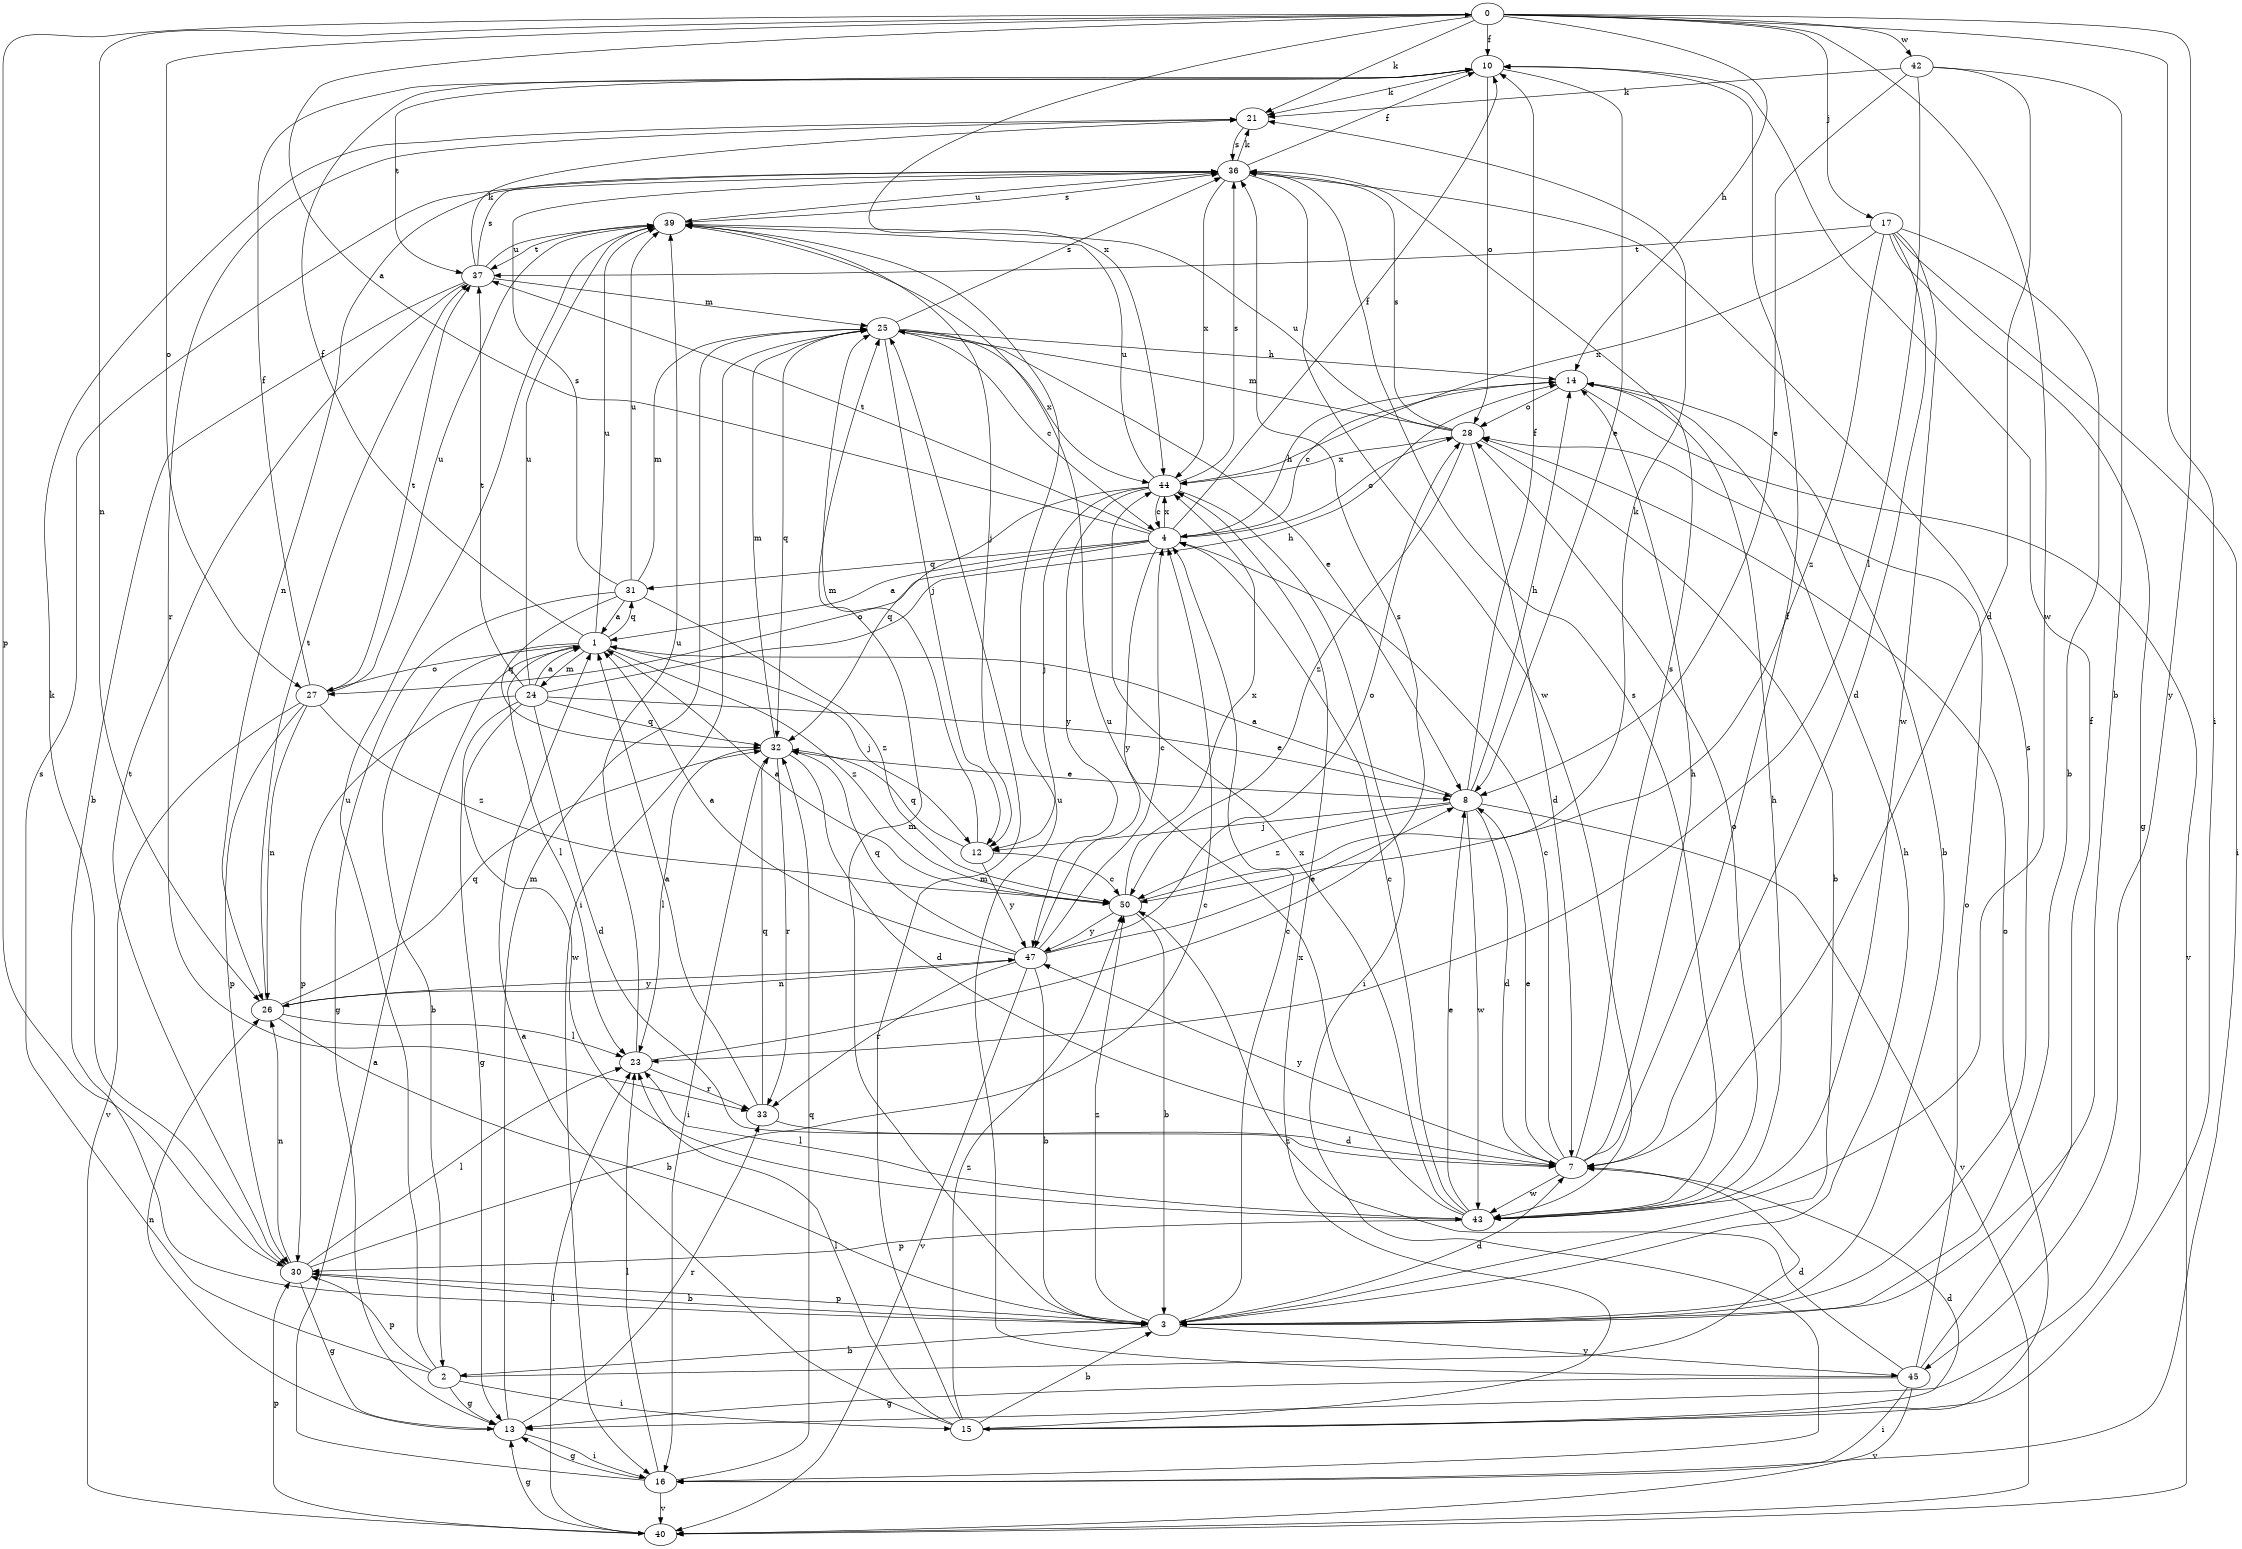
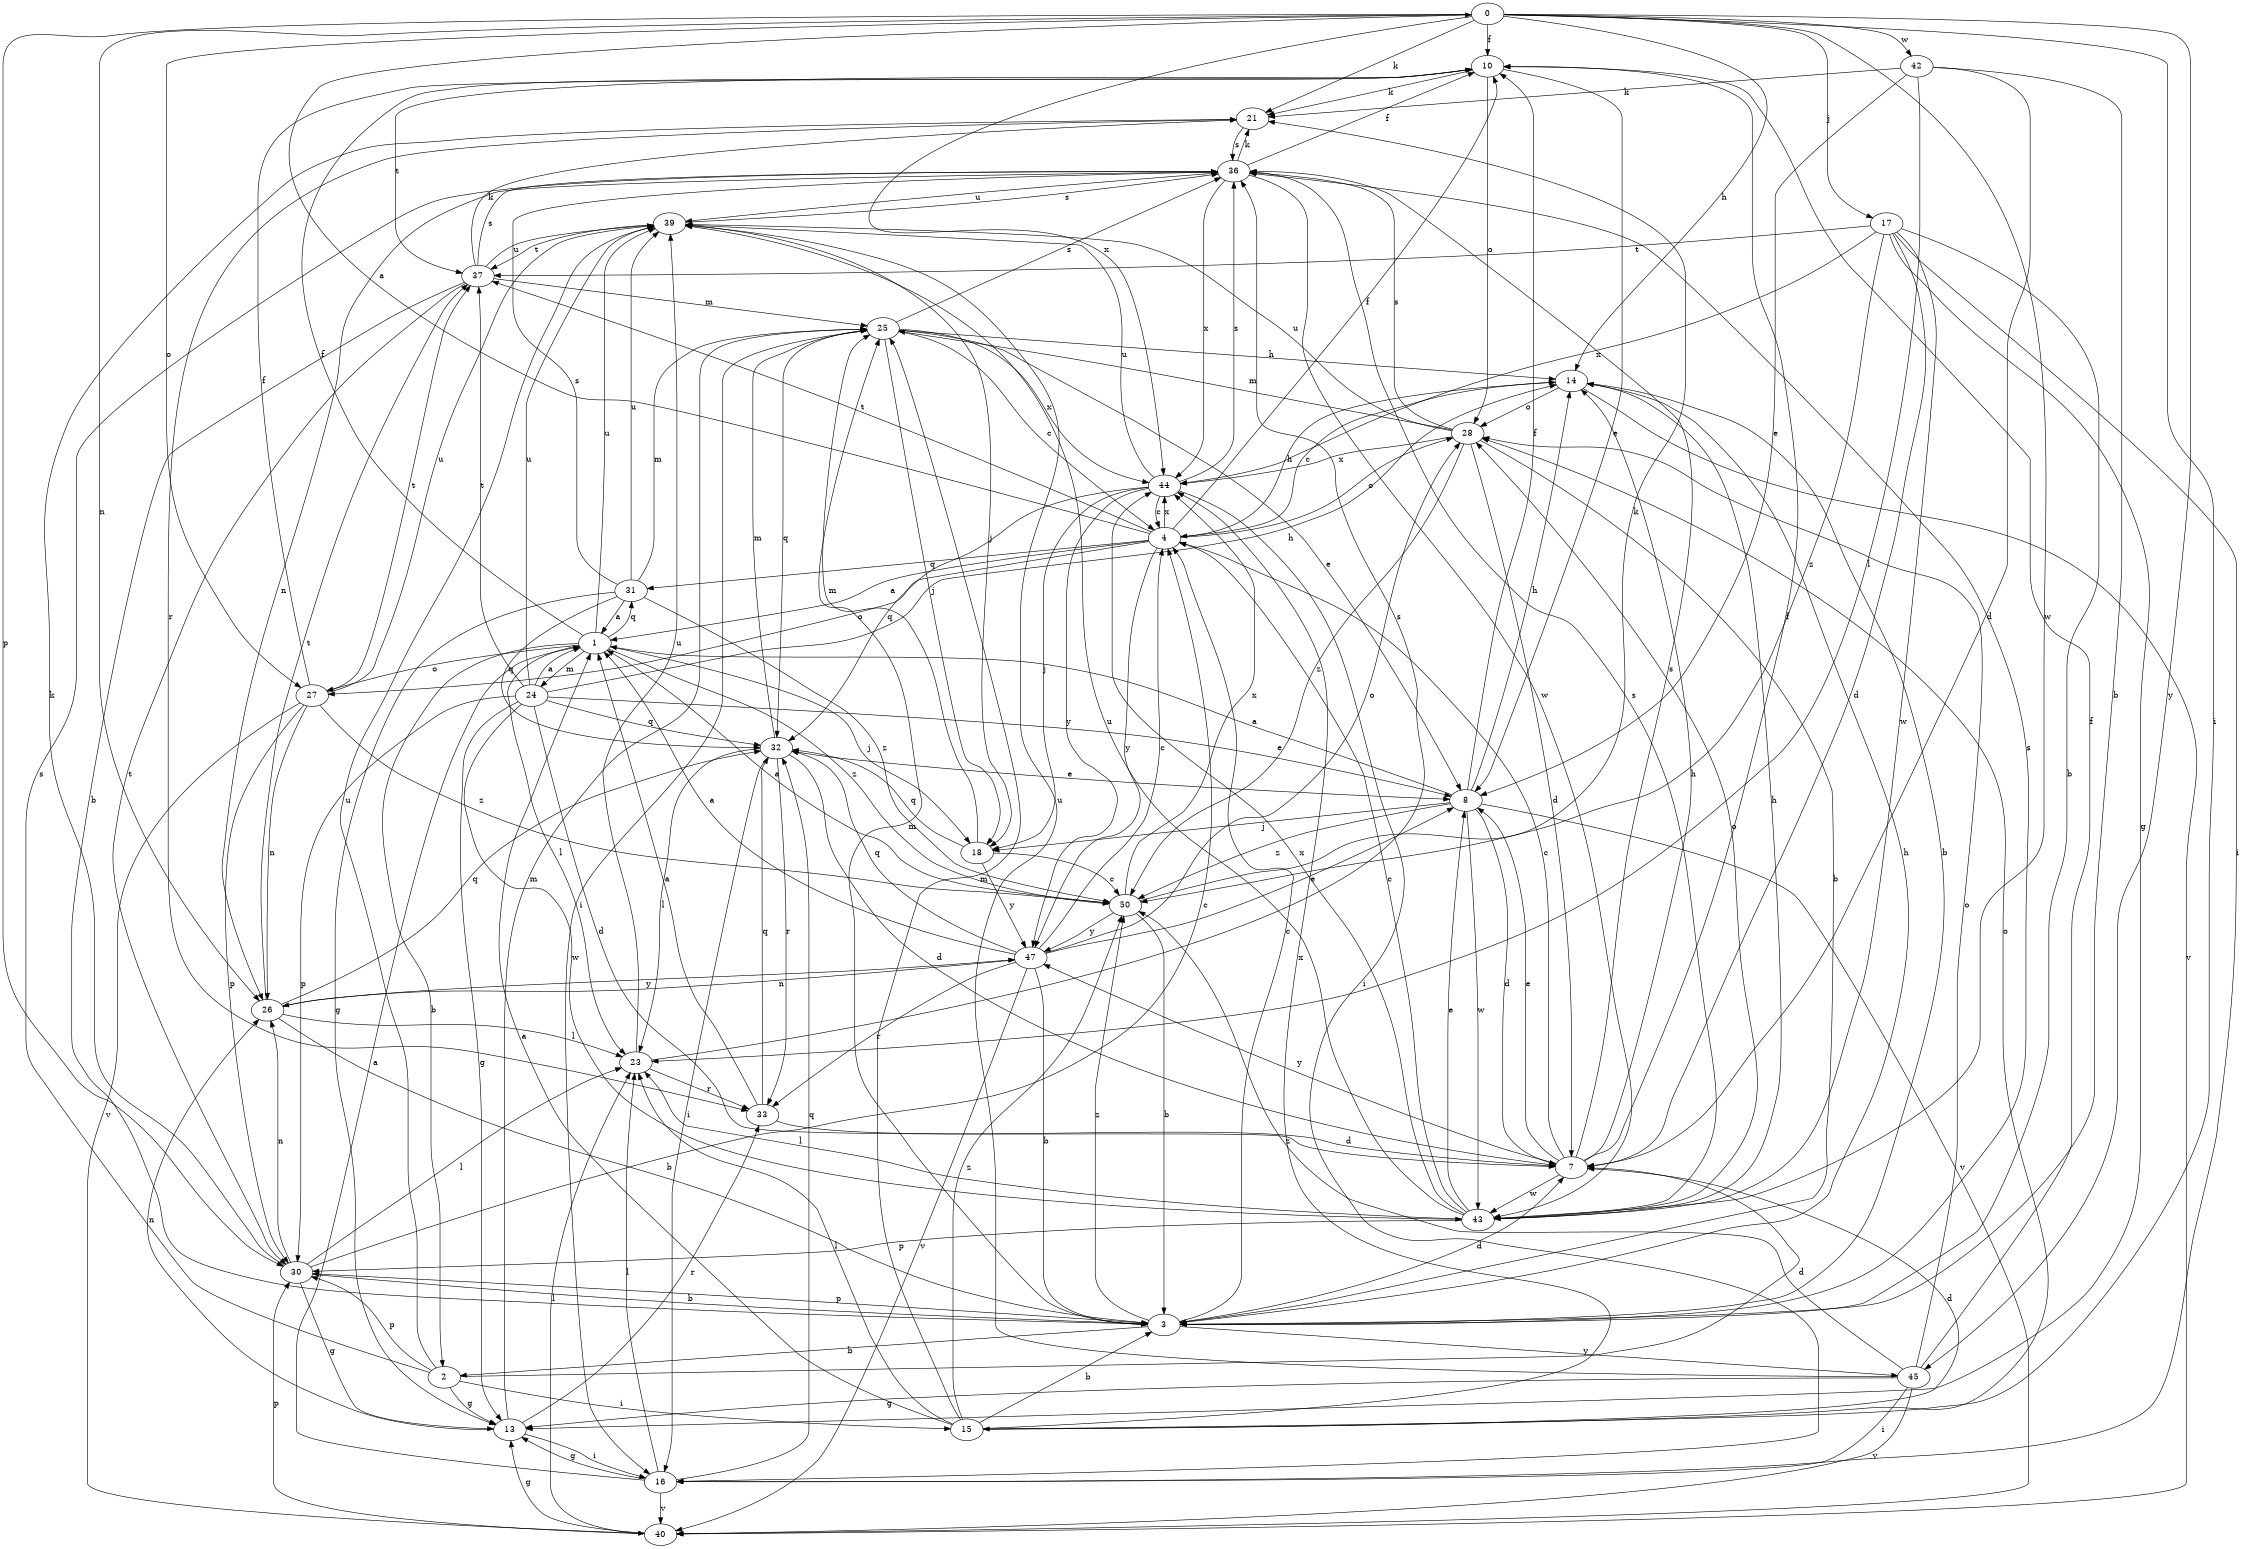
node "12": label "12" -> "18"
